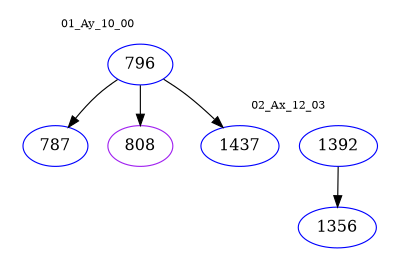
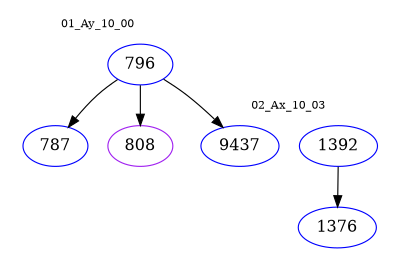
cluster "02_Ax_12_03": label "02_Ax_12_03" -> "02_Ax_10_03"
node "1437": label "1437" -> "9437"
node "1356": label "1356" -> "1376"
